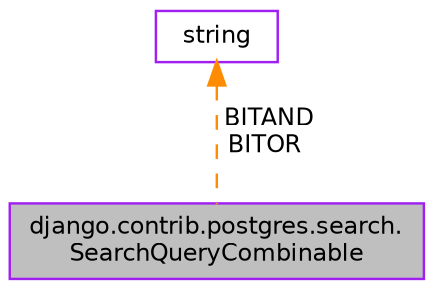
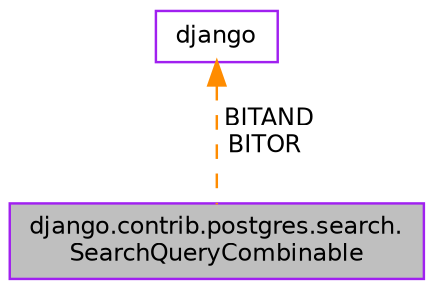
node "string": label "string" -> "django"
